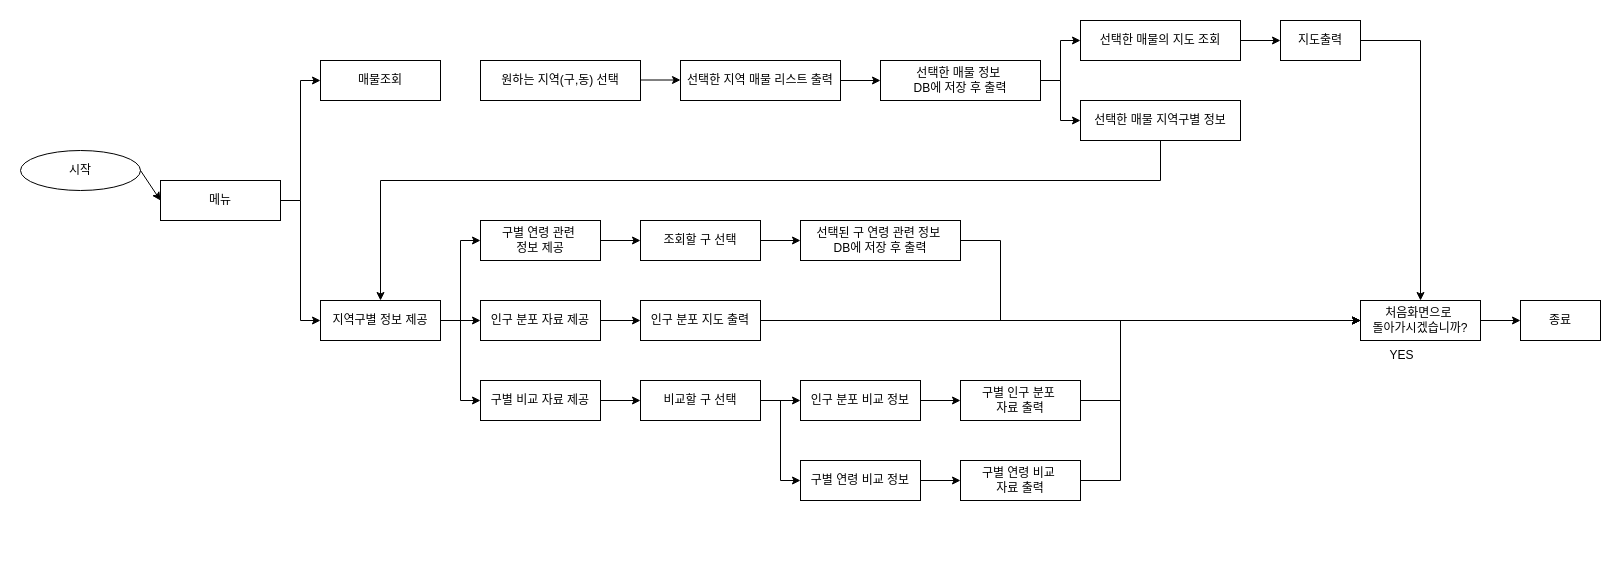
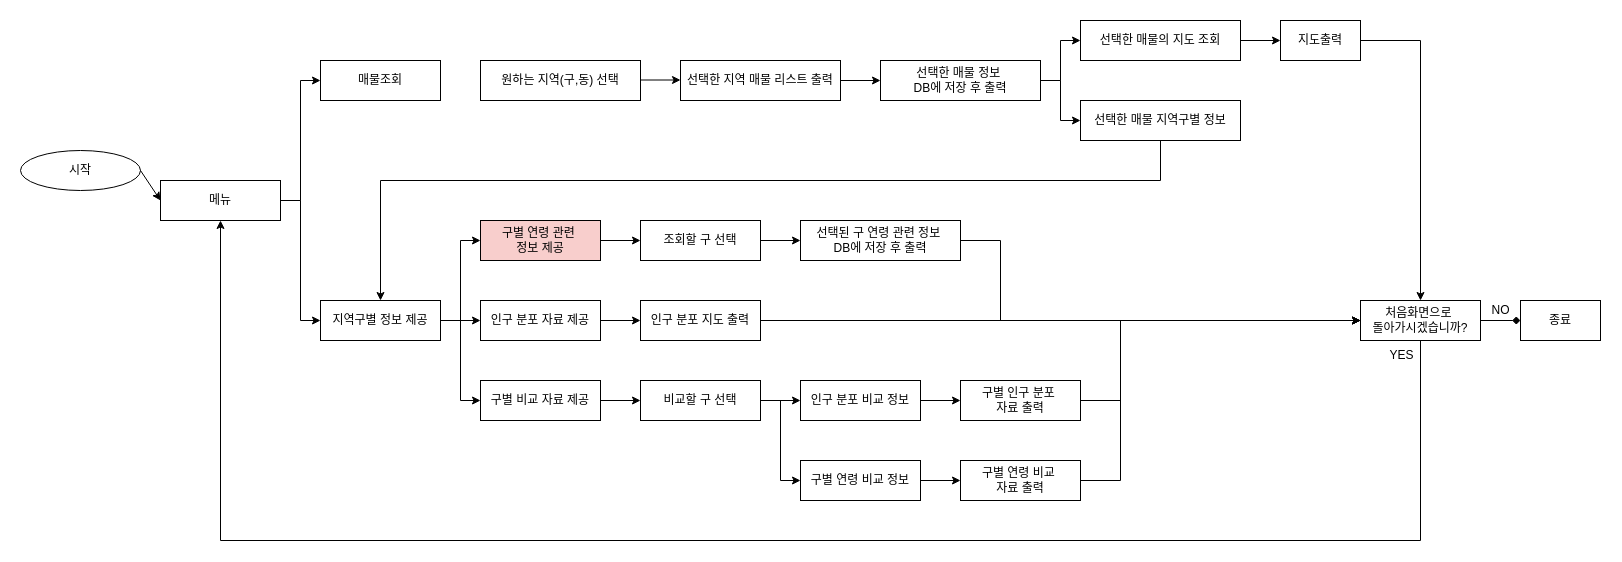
node "구별 연령 관련 정보 제공": fillcolor #ffffff -> #f8cecc
node "NO": added
edge "처음화면으로 돌아가시겠습니까?" -> "종료": arrowhead classic -> diamond
edge "처음화면으로 돌아가시겠습니까?" -> "메뉴": added
